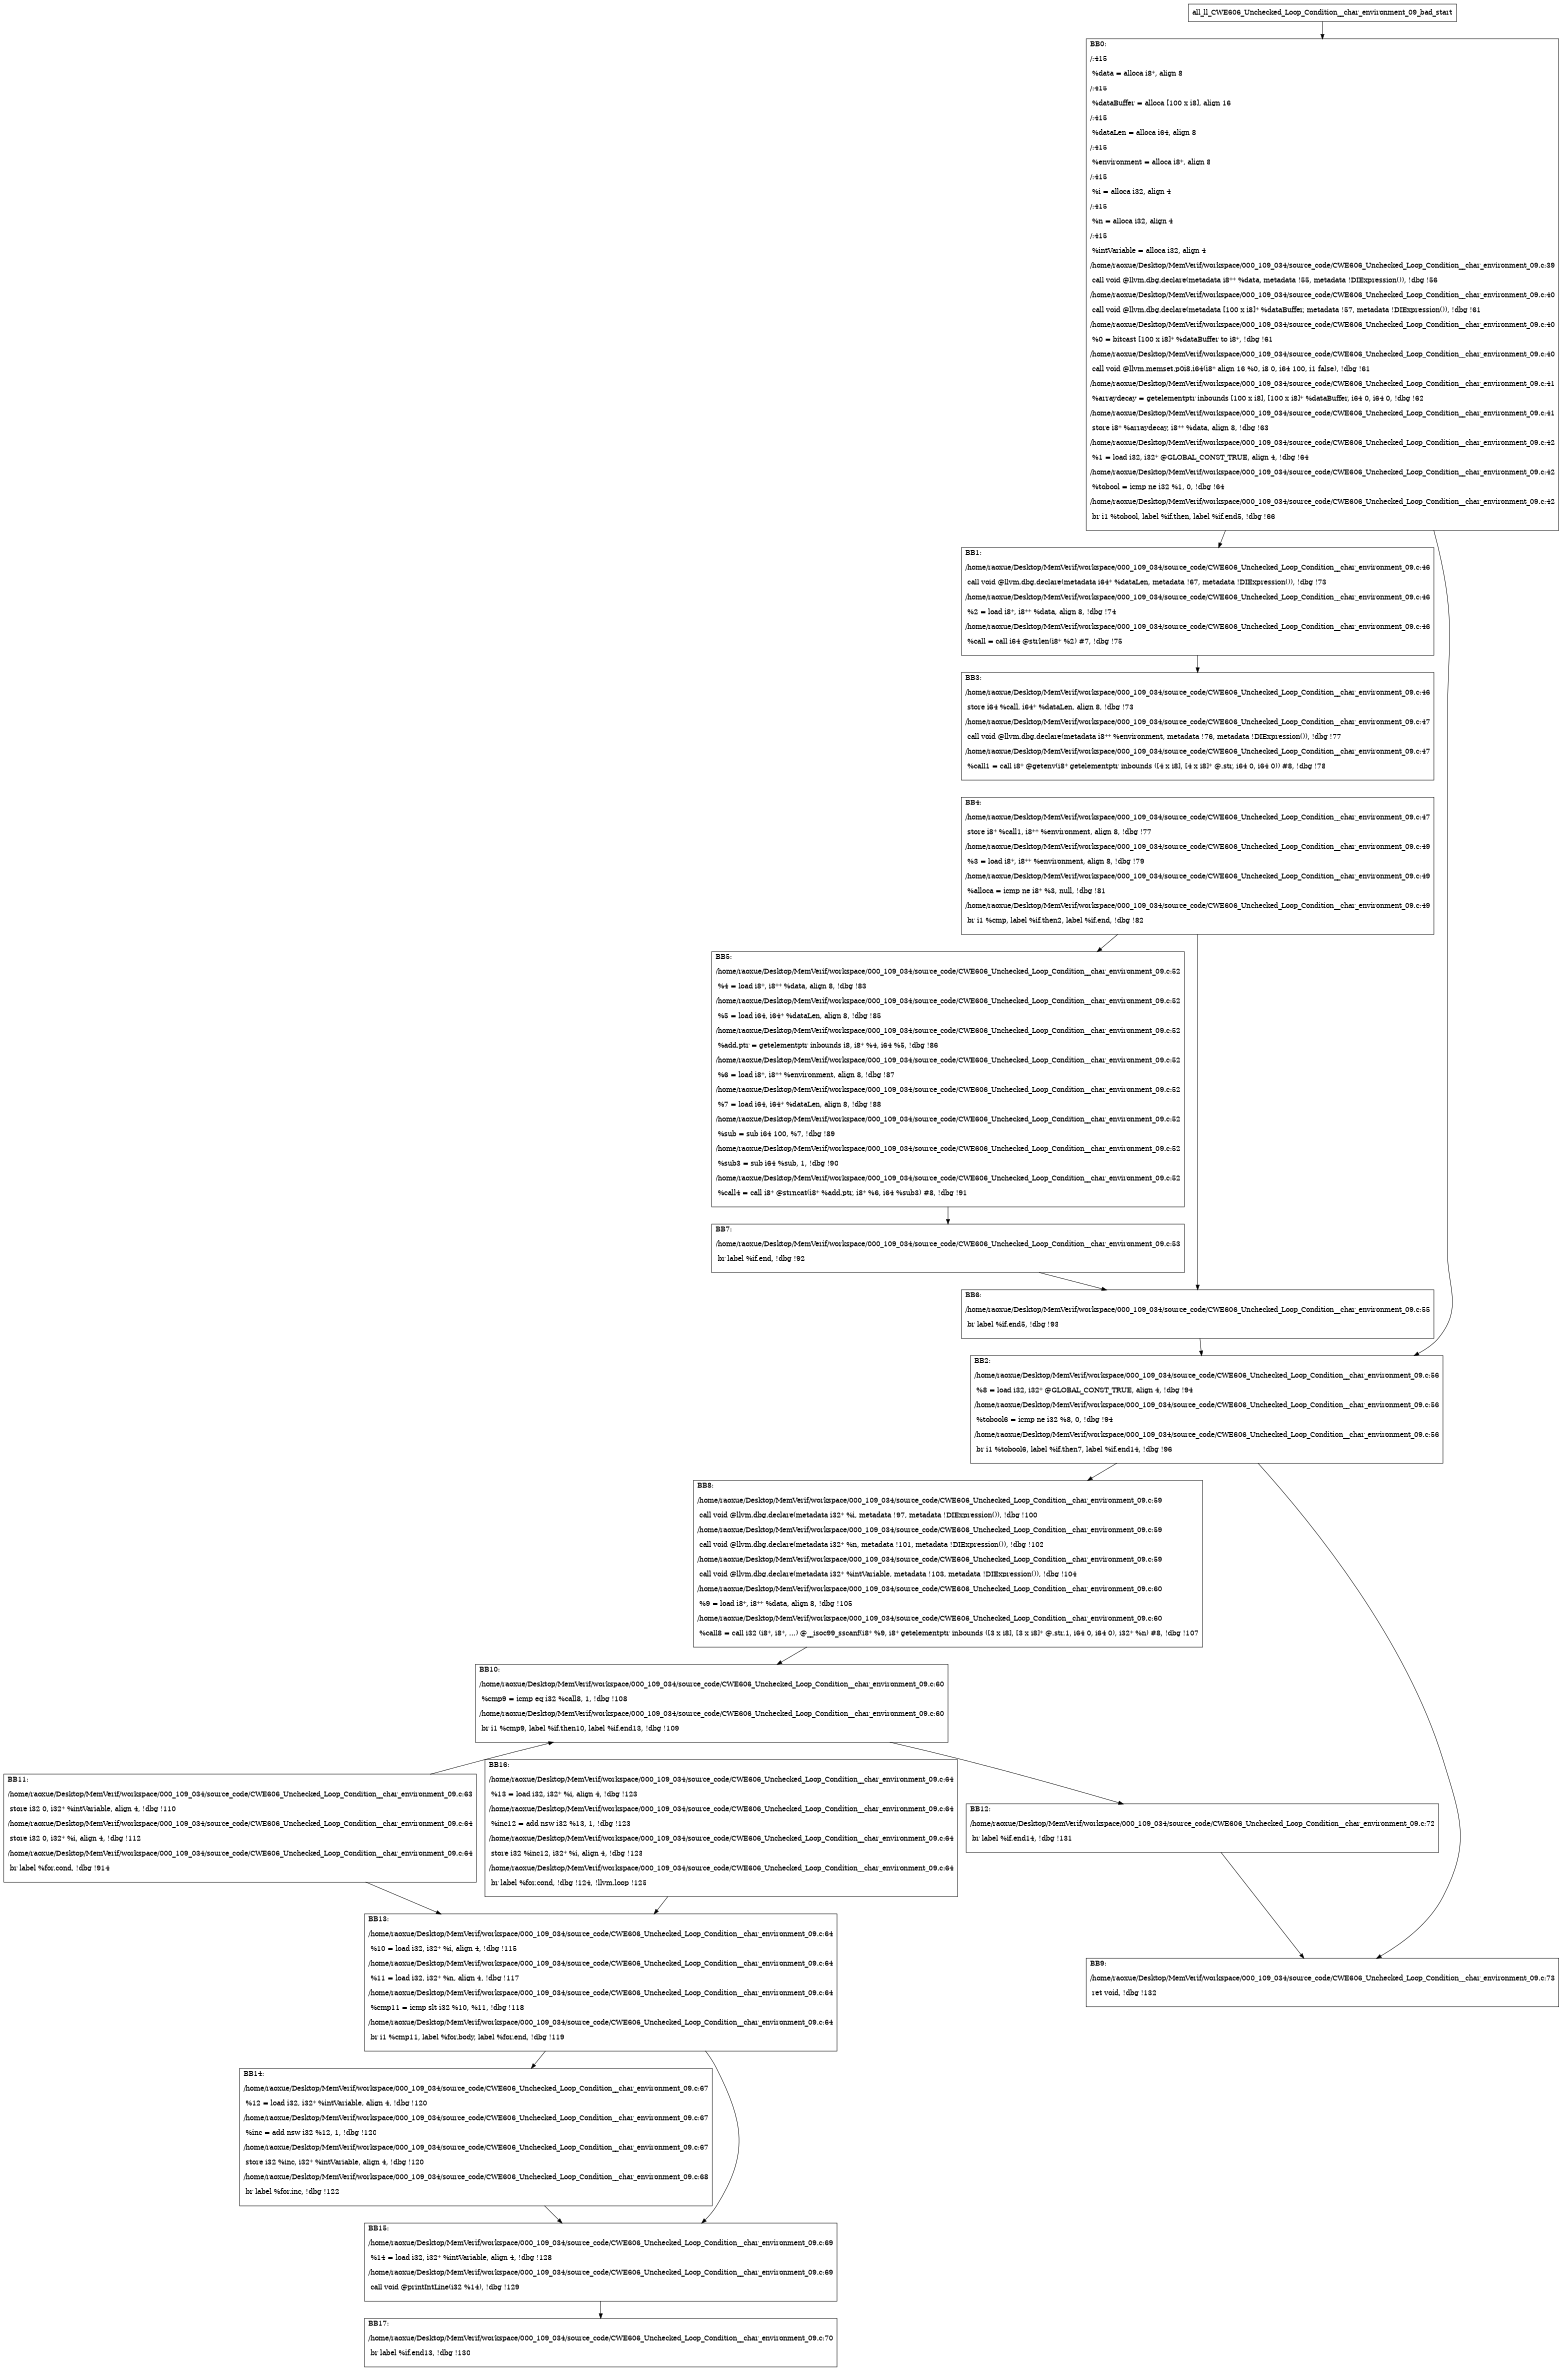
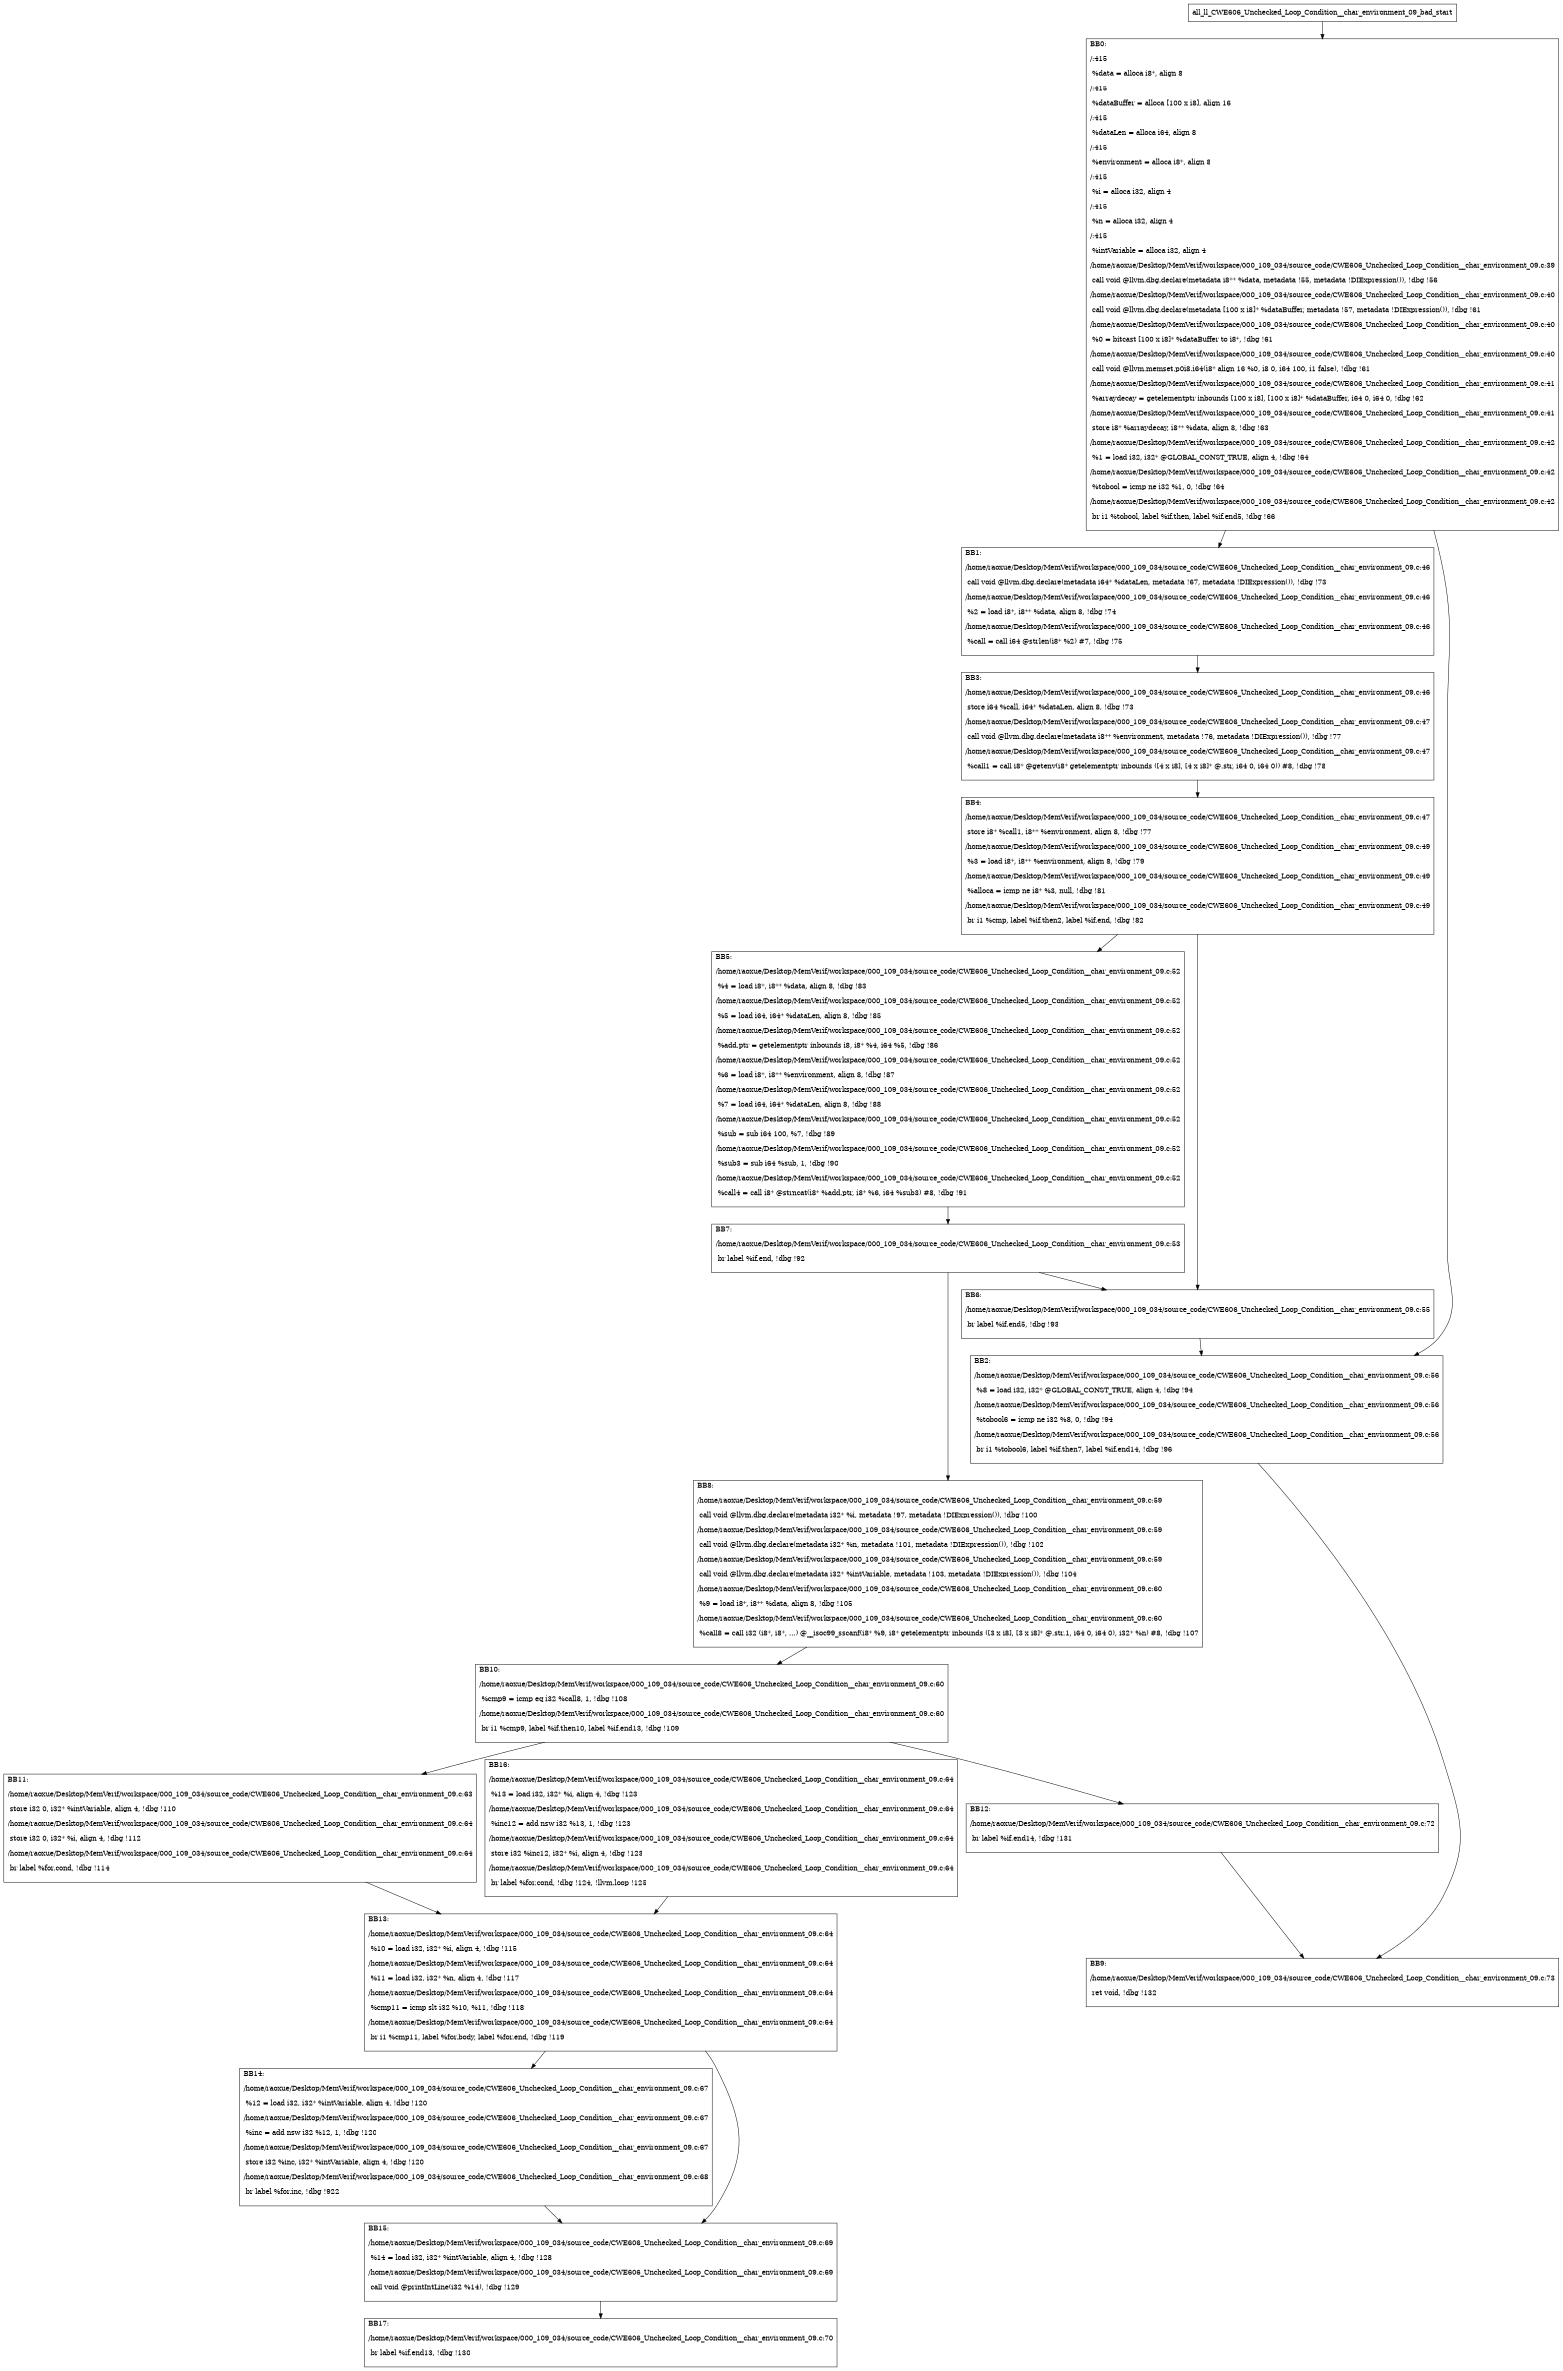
edge "BB3:" -> "BB4:": added
edge "BB2:" -> "BB8:": now "BB7:" -> "BB8:"
edge "BB11:" -> "BB10:": reversed
node "BB11:": text "br label %for.cond, !dbg !914" -> "br label %for.cond, !dbg !114"
node "BB14:": text "br label %for.inc, !dbg !122" -> "br label %for.inc, !dbg !922"
